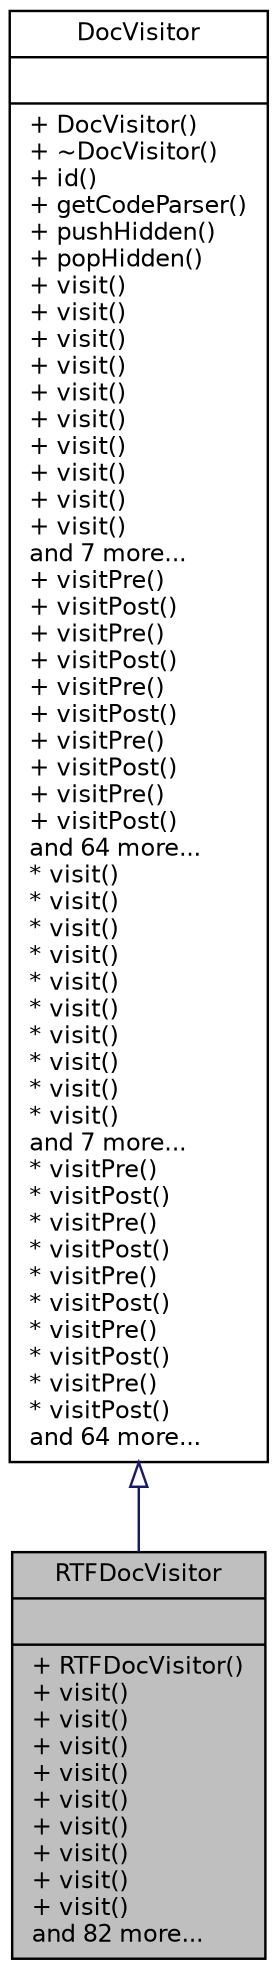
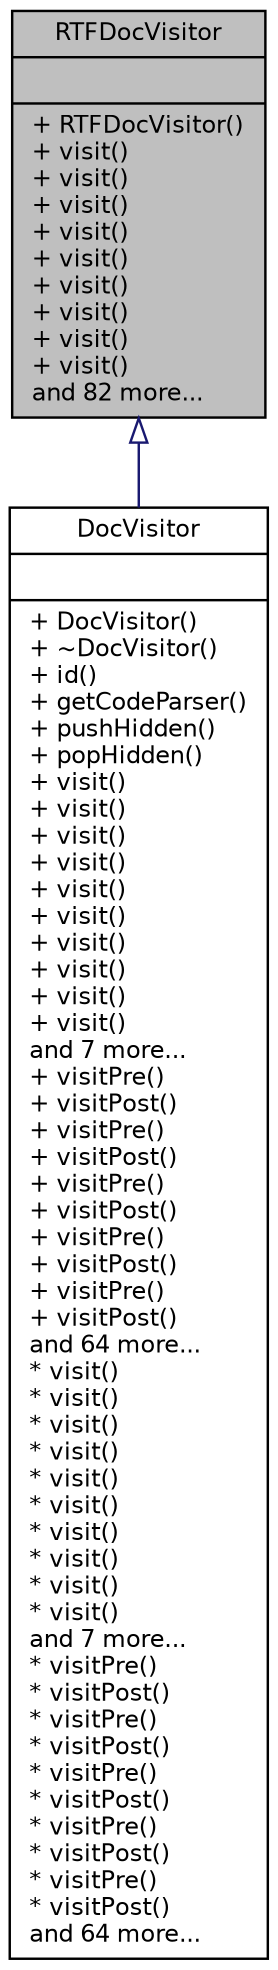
edge "RTFDocVisitor" -> "DocVisitor": reversed
